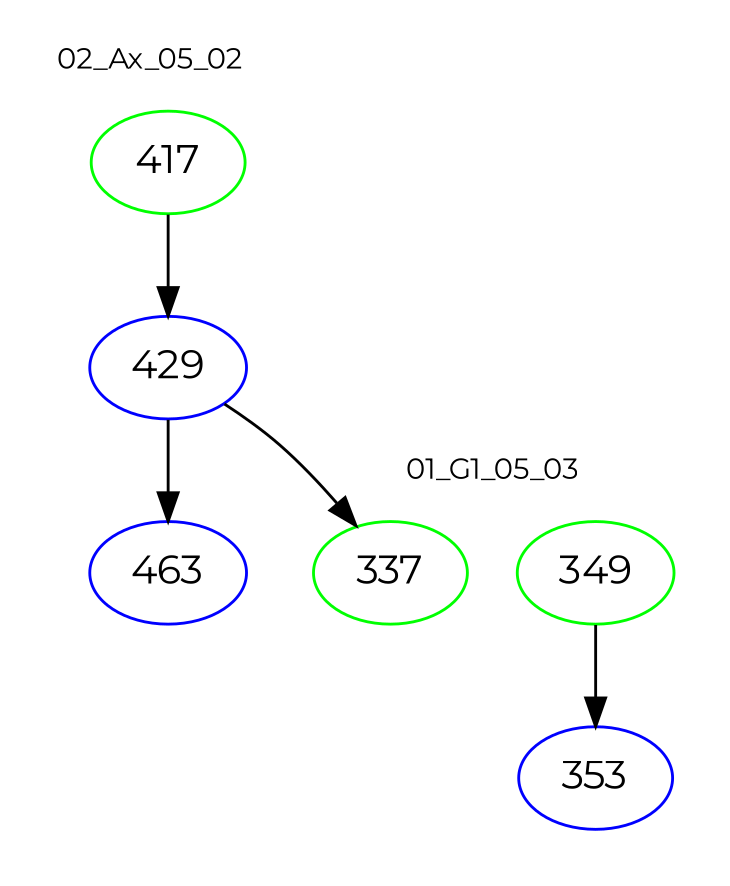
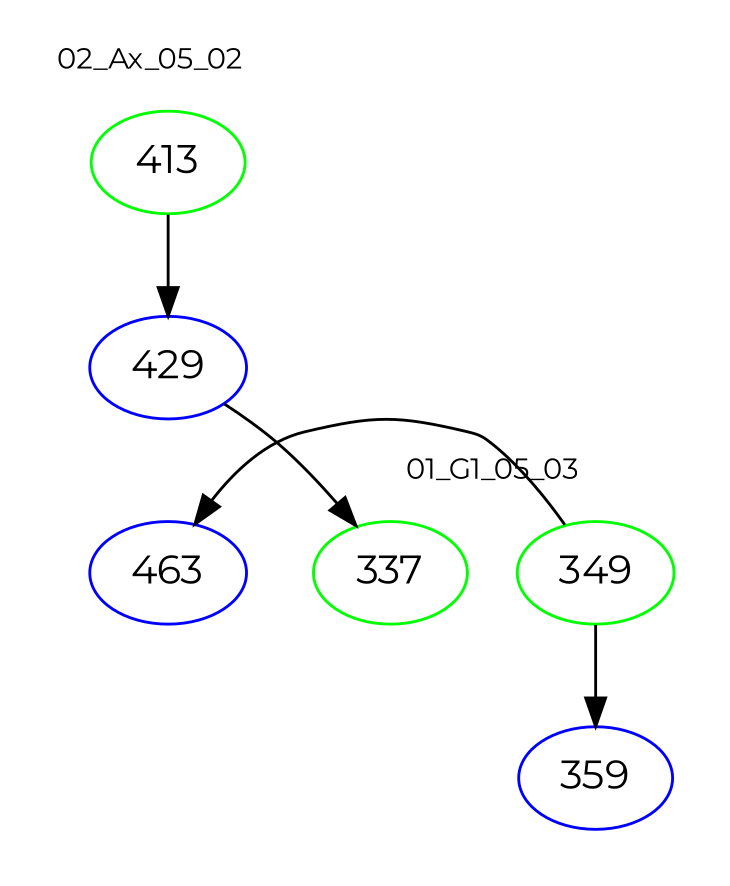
node "417": label "417" -> "413"
edge "429" -> "463": now "349" -> "463"
node "353": label "353" -> "359"
